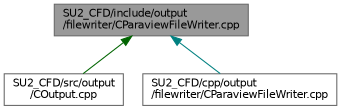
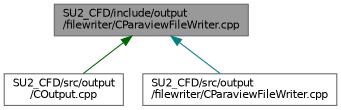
node "SU2_CFD/cpp/output /filewriter/CParaviewFileWriter.cpp": label "SU2_CFD/cpp/output /filewriter/CParaviewFileWriter.cpp" -> "SU2_CFD/src/output /filewriter/CParaviewFileWriter.cpp"
